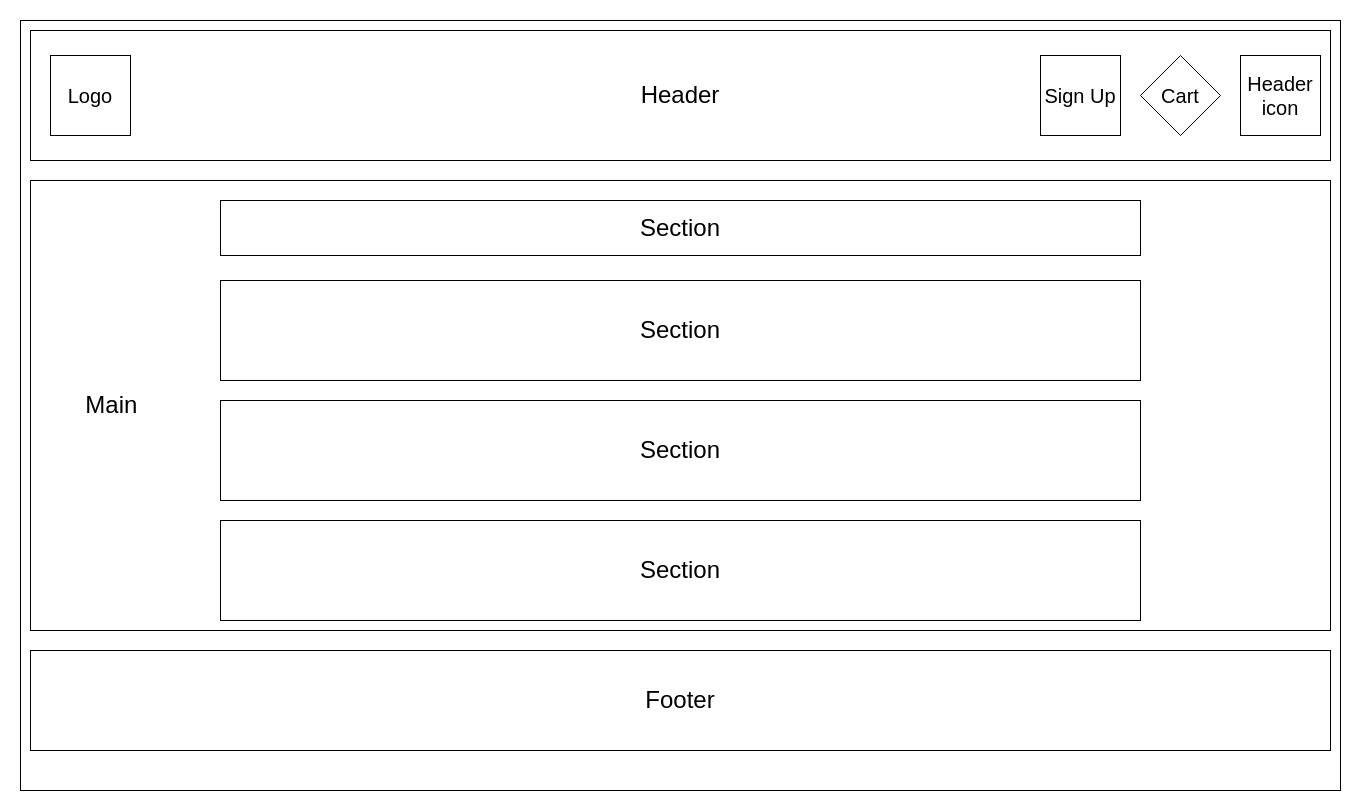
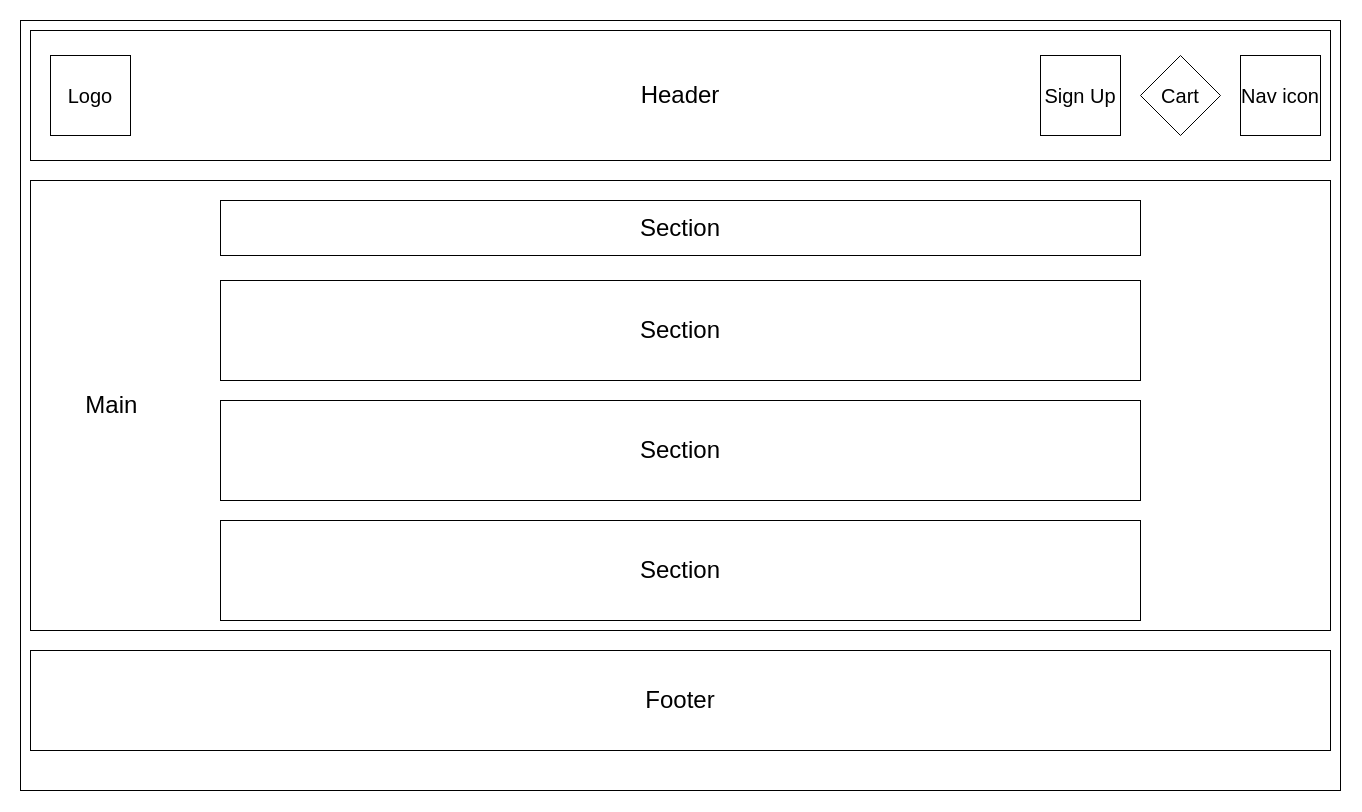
node "Header icon": label "Header icon" -> "Nav icon"
